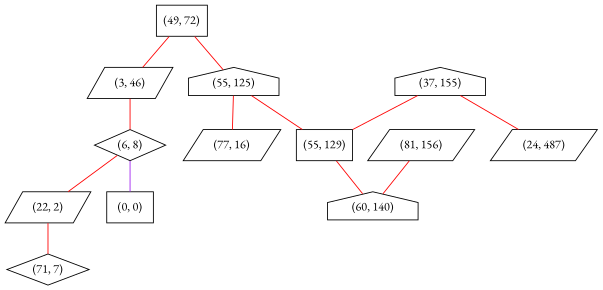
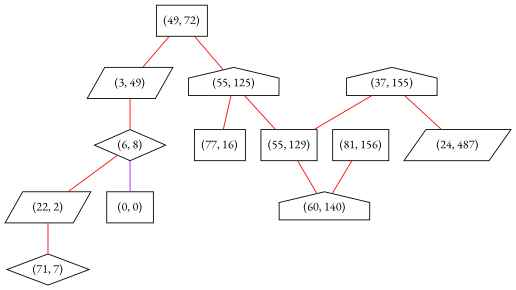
node "(3, 46)": label "(3, 46)" -> "(3, 49)"
node "(77, 16)": shape parallelogram -> box
node "(81, 156)": shape parallelogram -> box
